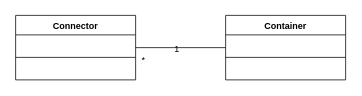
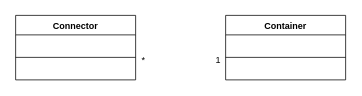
edge "Connector" -- "Container": removed
node "1": moved (177, 49) -> (218, 60)
